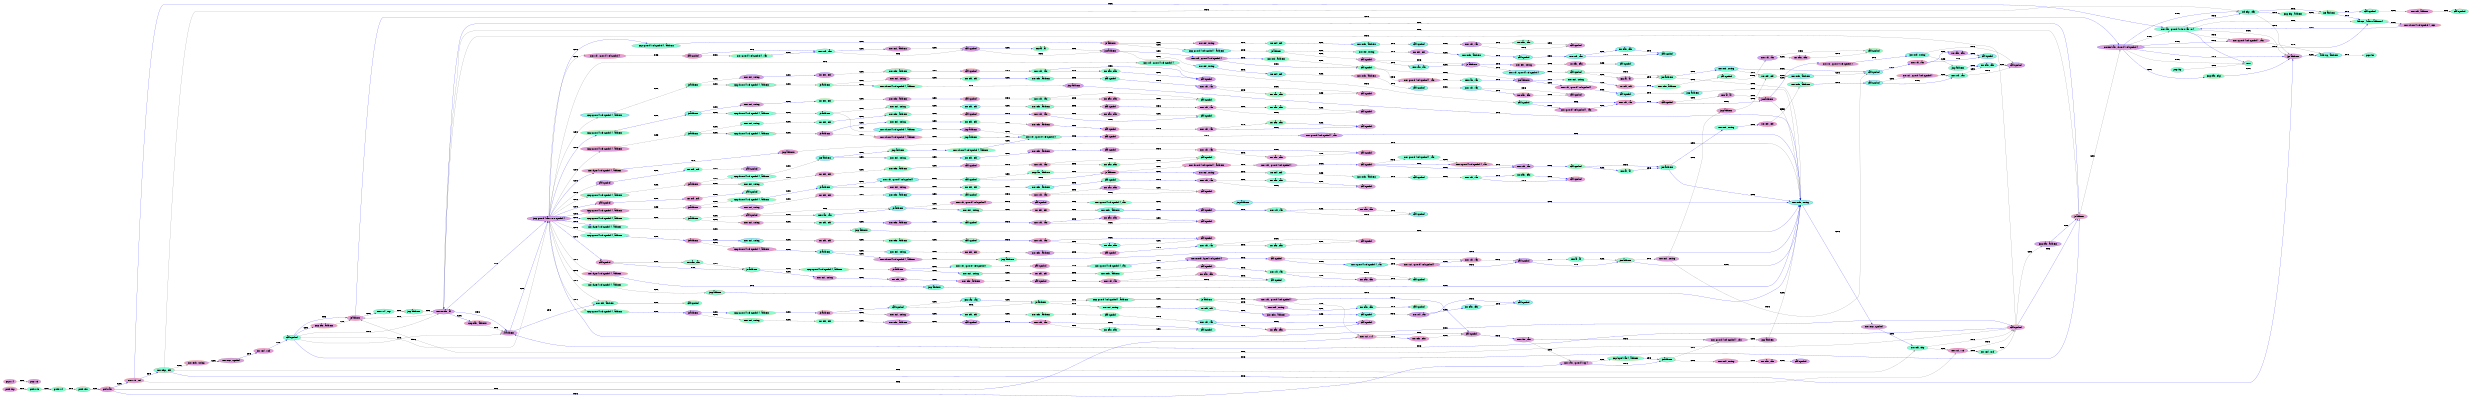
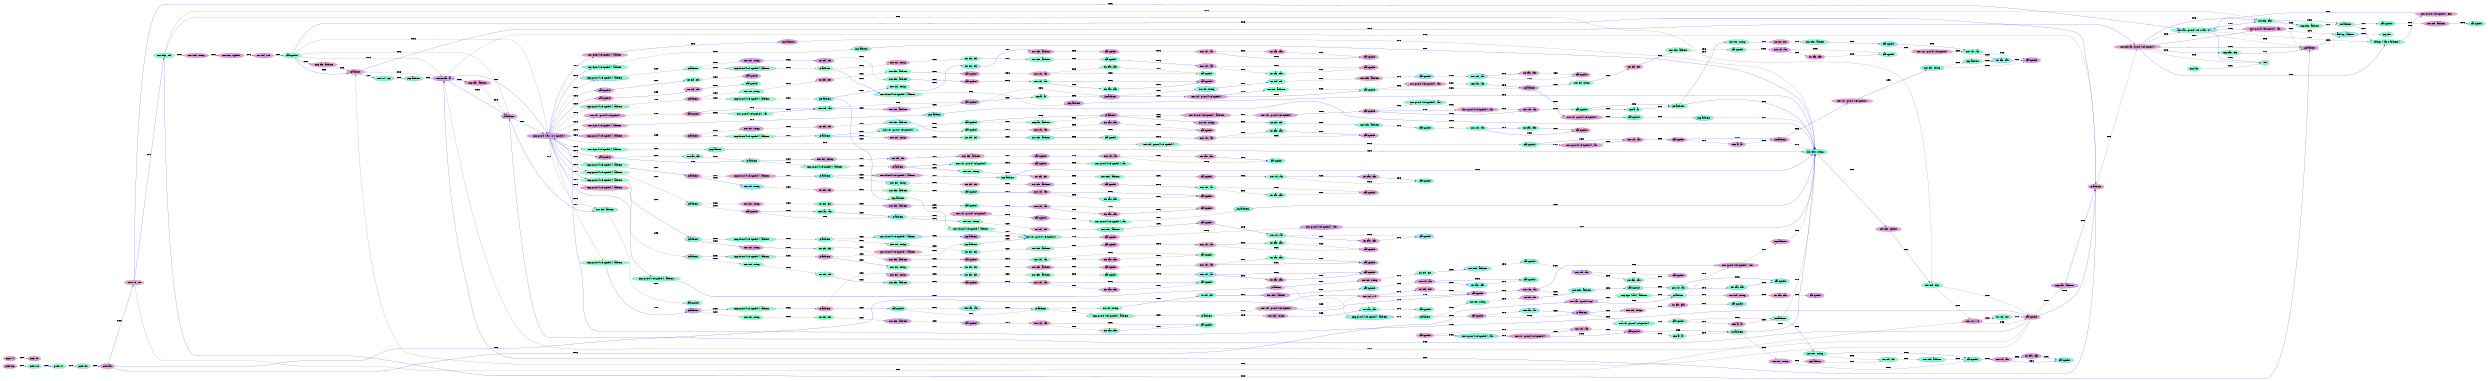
node "movsxd rax , dword [ rel symbol ]": color blue -> darkorange
node "movzx edi , byte [ rel symbol ]": removed
